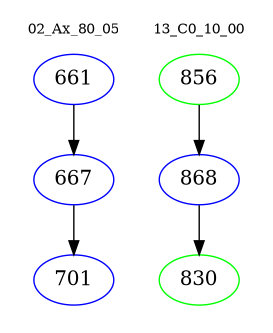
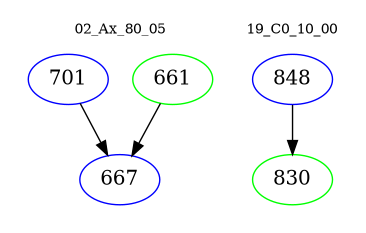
cluster "13_C0_10_00": label "13_C0_10_00" -> "19_C0_10_00"
node "661": color blue -> green
node "856": removed
node "868": label "868" -> "848"
edge "667" -> "701": reversed
